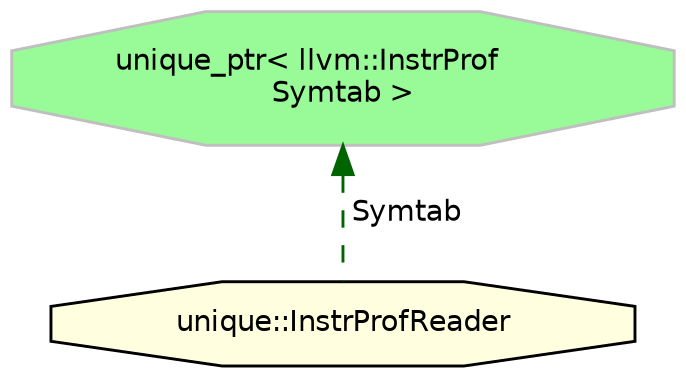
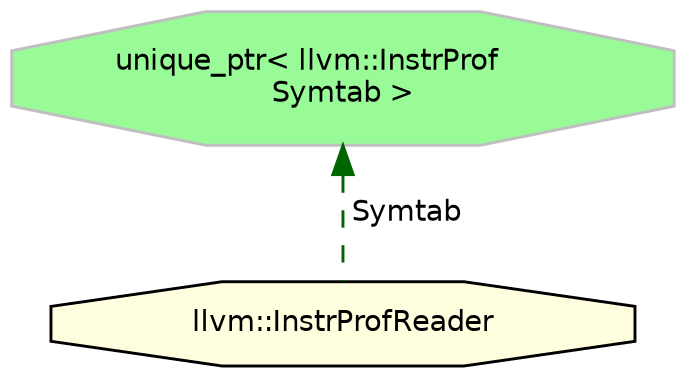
node "unique::InstrProfReader": label "unique::InstrProfReader" -> "llvm::InstrProfReader"
